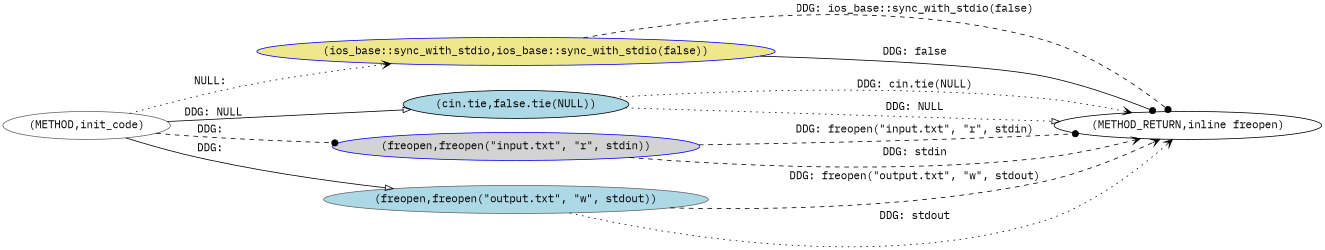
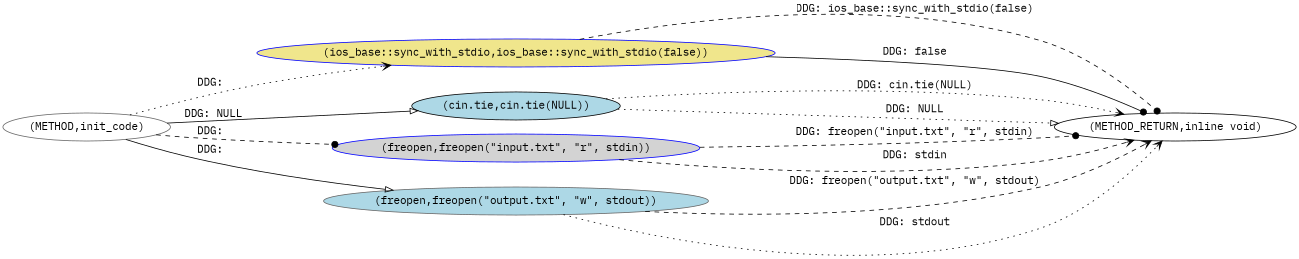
edge "(METHOD,init_code)" -> "(ios_base::sync_with_stdio,ios_base::sync_with_stdio(false))": label "NULL: " -> "DDG: "
node "(cin.tie,false.tie(NULL))": label "(cin.tie,false.tie(NULL))" -> "(cin.tie,cin.tie(NULL))"
node "(METHOD_RETURN,inline freopen)": label "(METHOD_RETURN,inline freopen)" -> "(METHOD_RETURN,inline void)"
